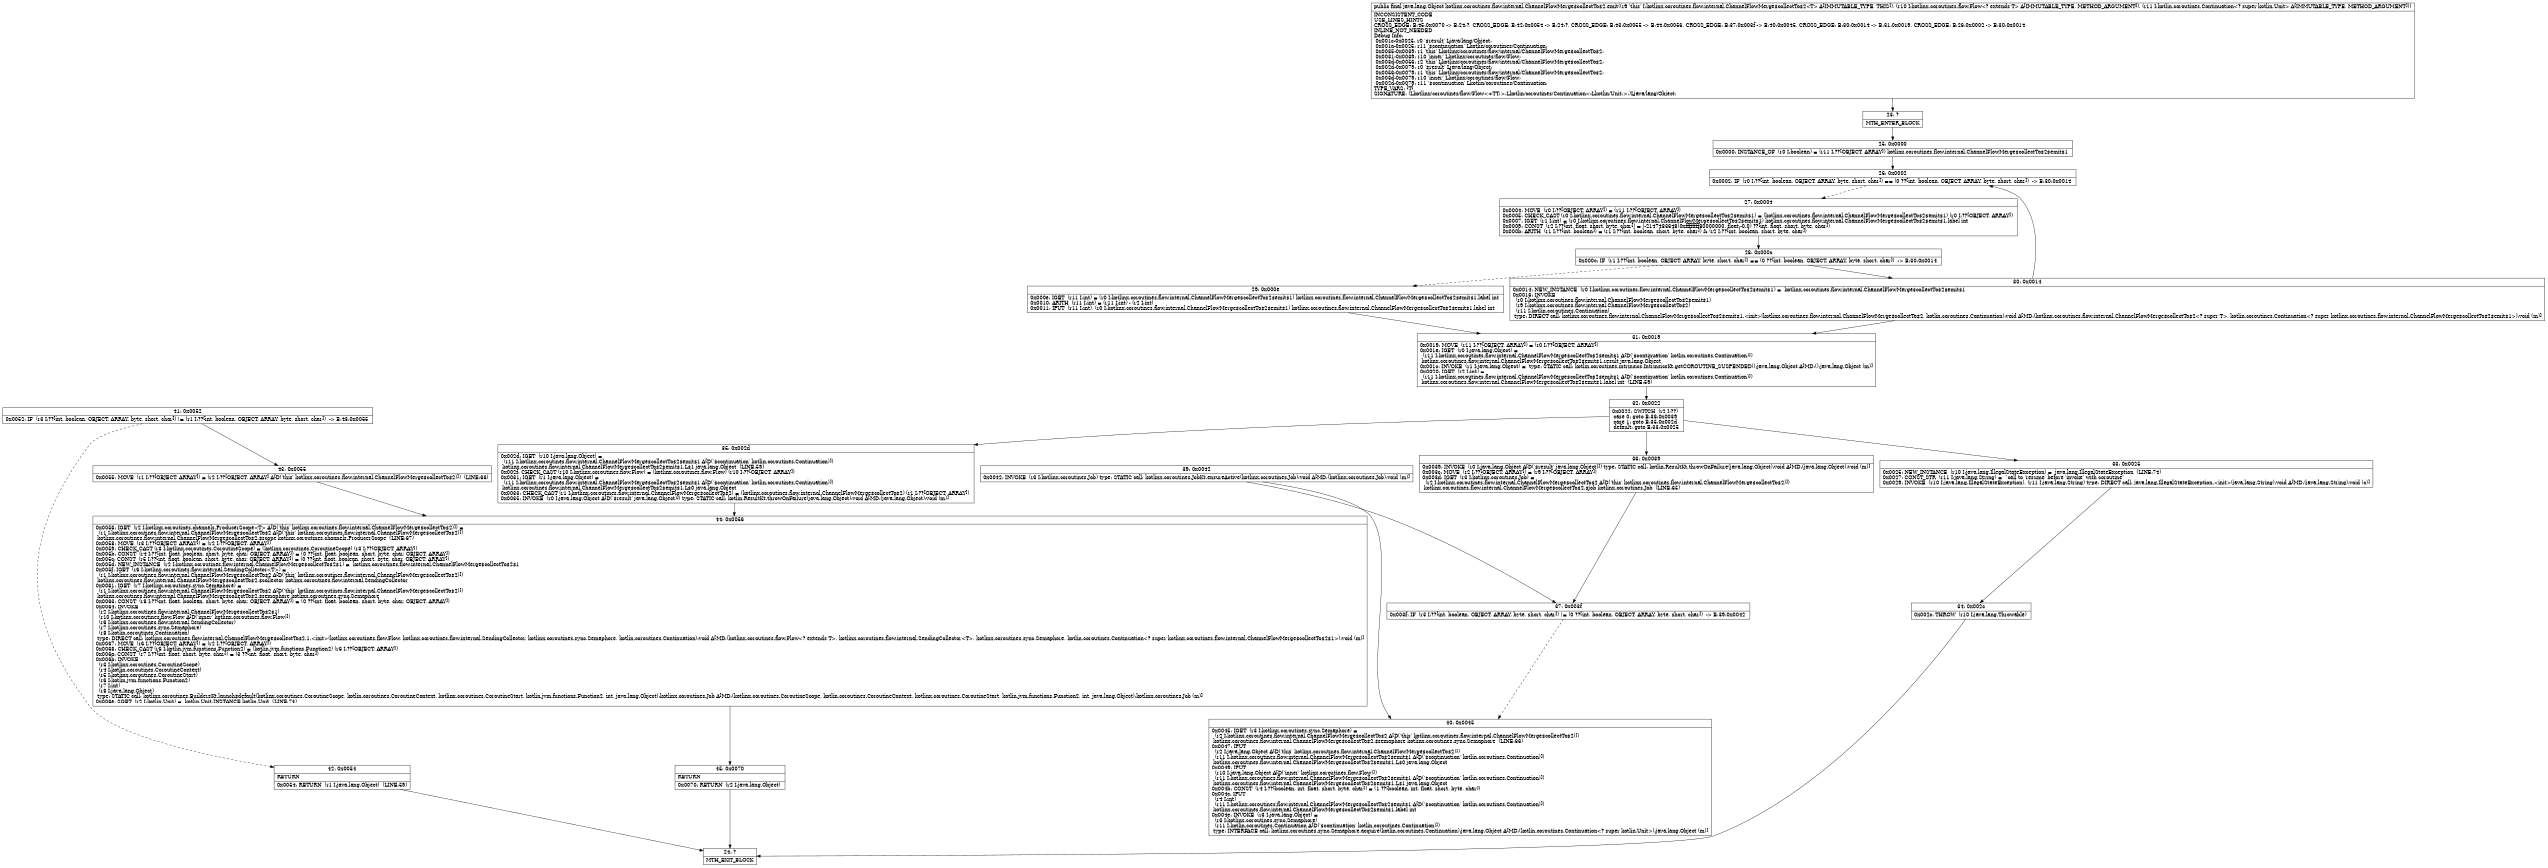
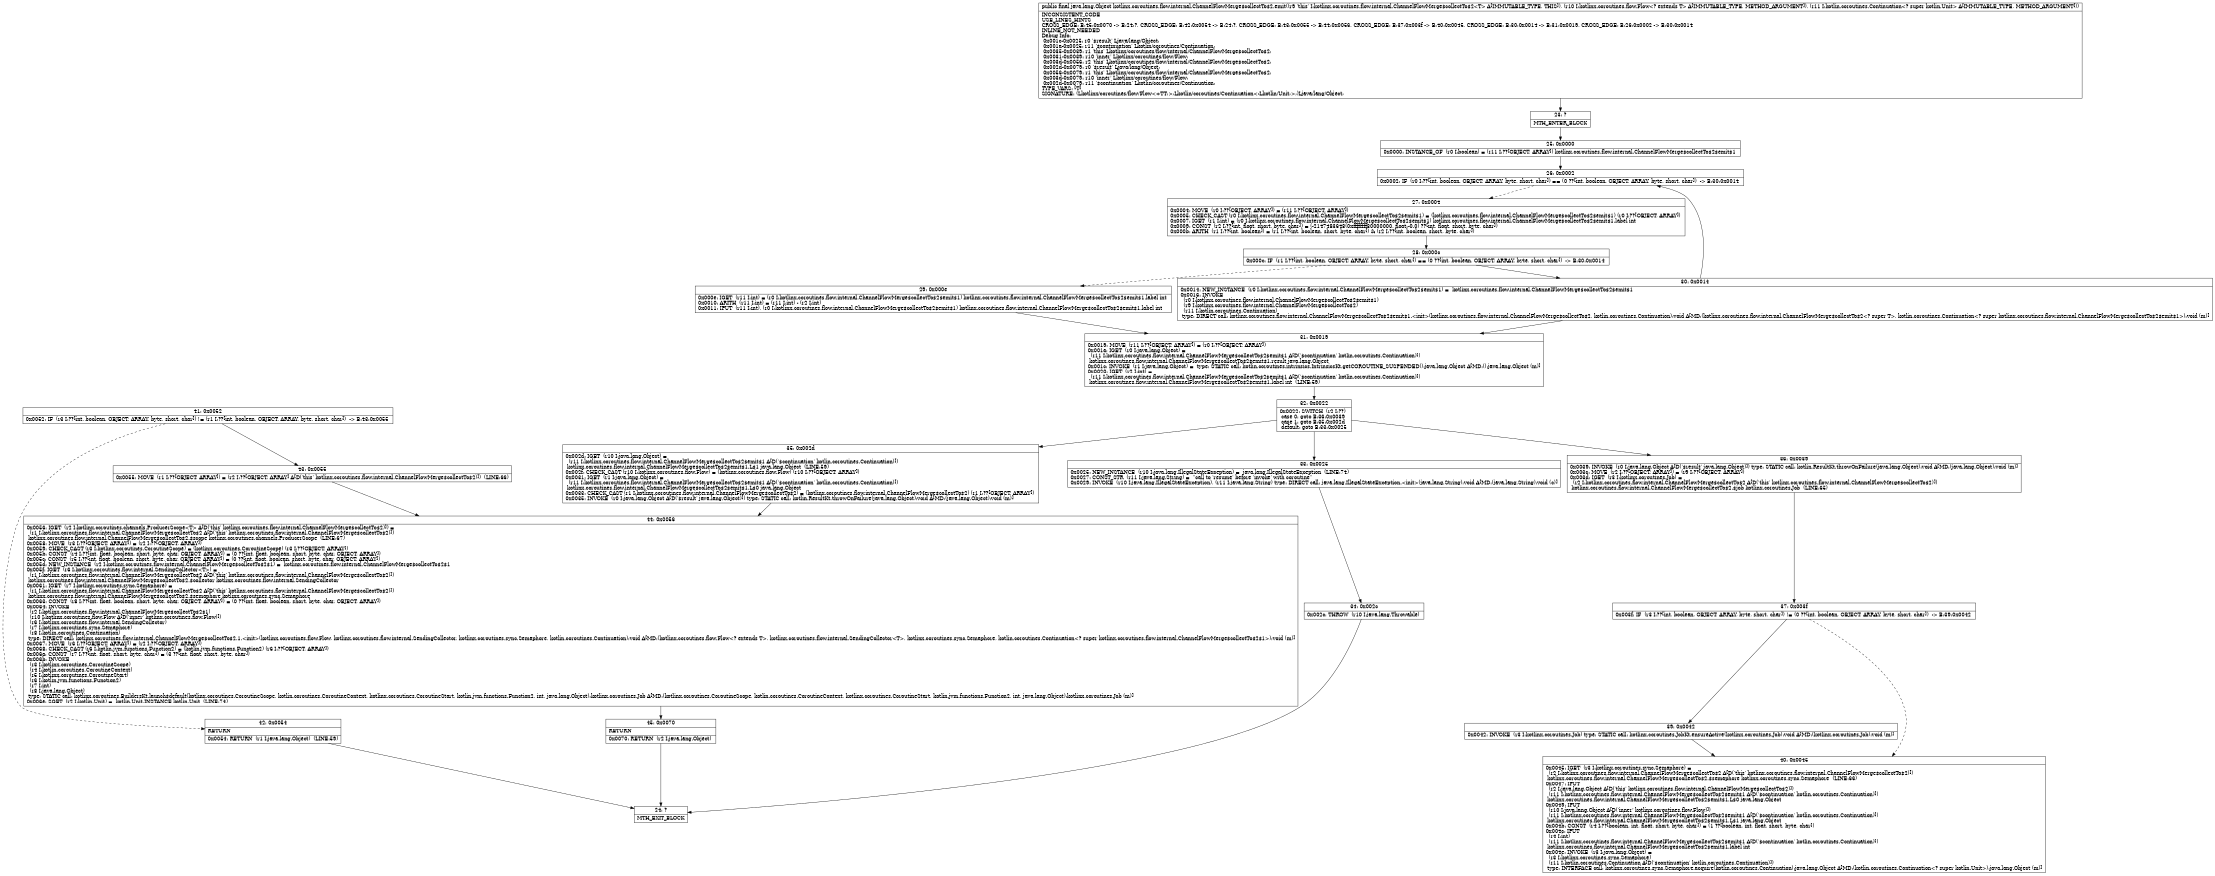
edge "39: 0x0042" -> "37: 0x003f": reversed
